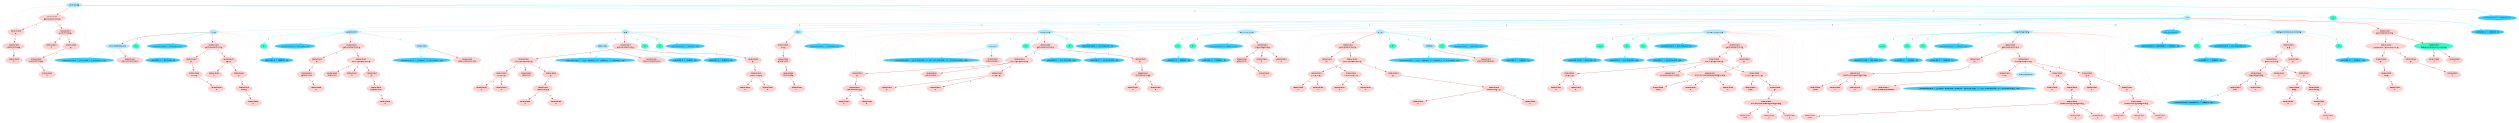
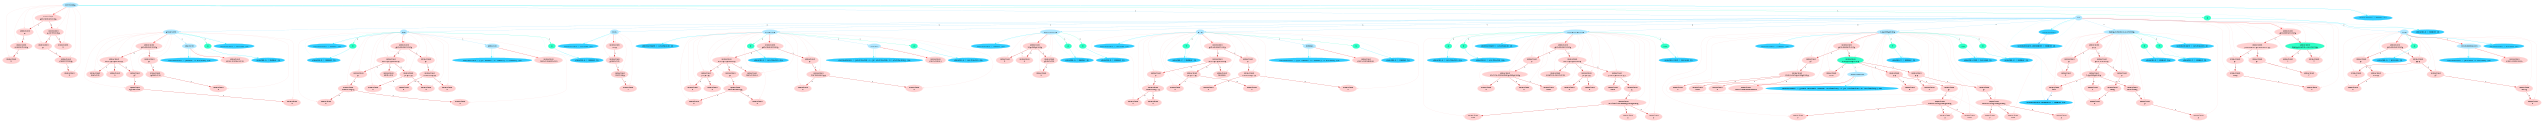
node "theArgs.u : Number in": added
node "undefined when$then$else$": fillcolor #ffd1d1 -> #2fffc7
node "undefined isequal": added
